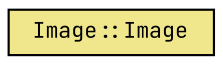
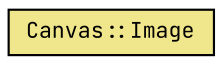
node "Image::Image": label "Image::Image" -> "Canvas::Image"
